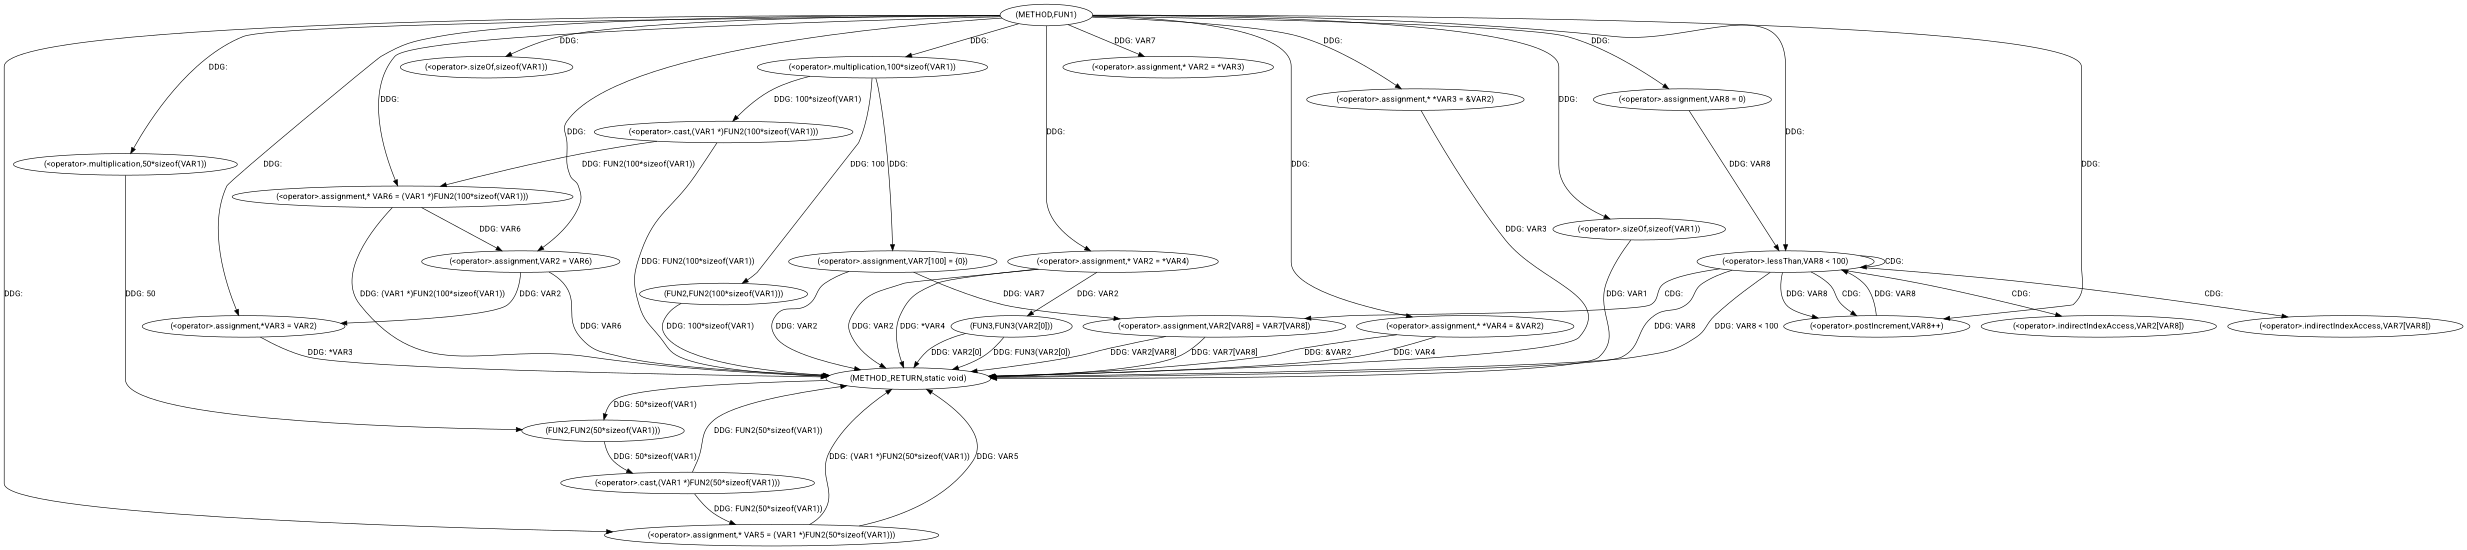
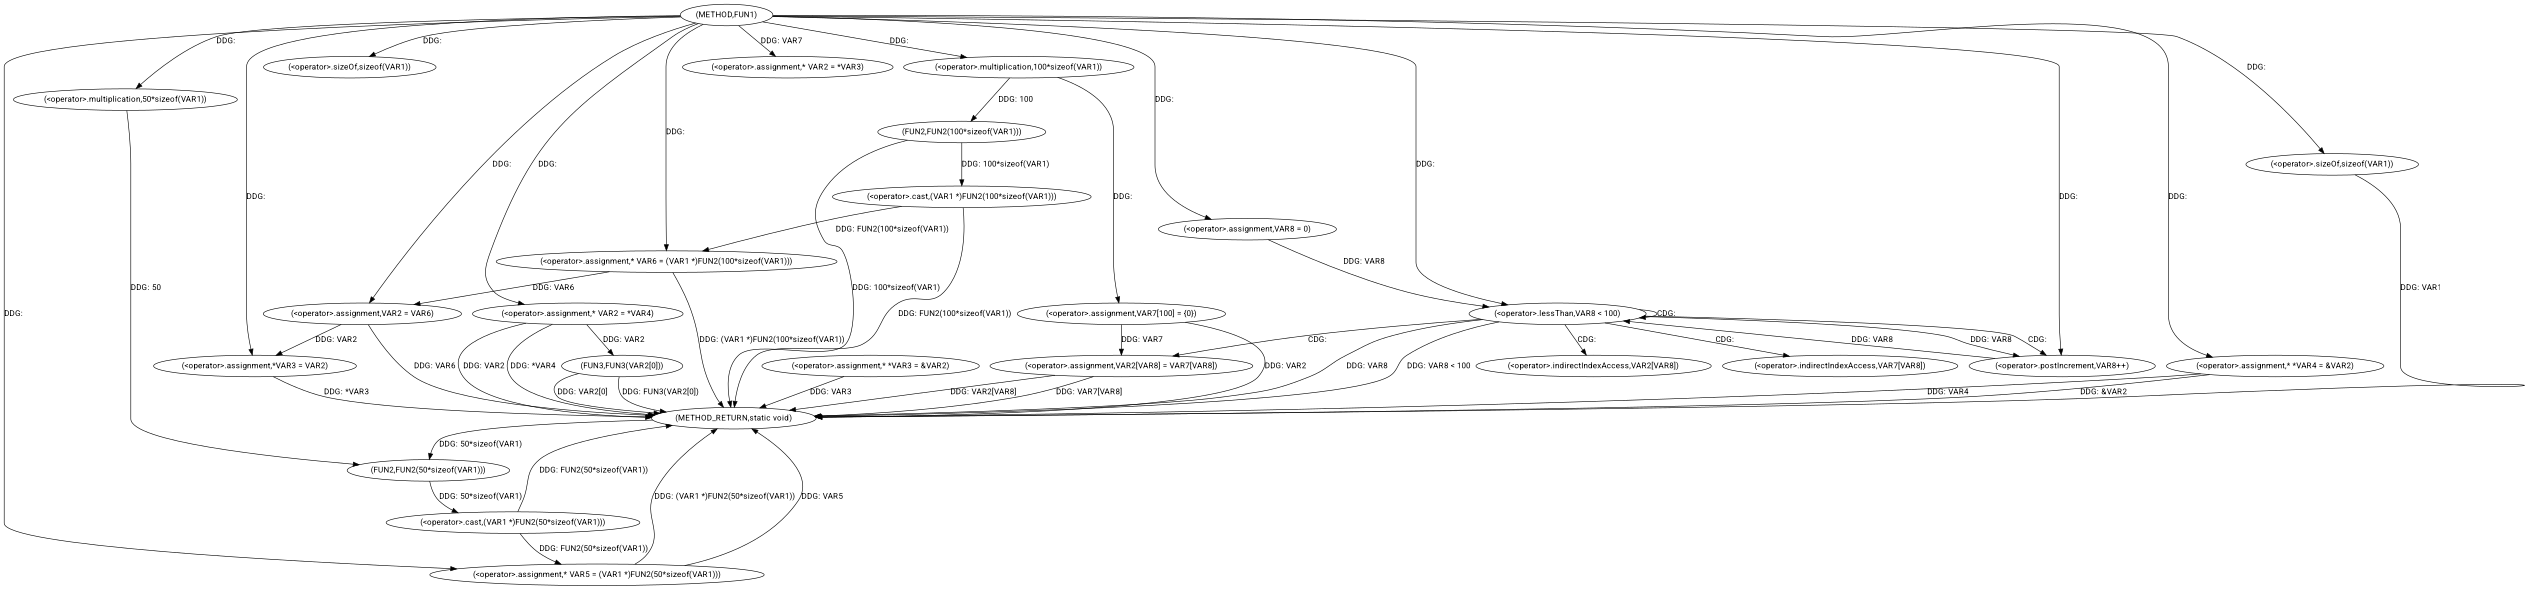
edge "(METHOD,FUN1)" -> "(<operator>.assignment,* *VAR3 = &VAR2)": removed, label "DDG:"
edge "(<operator>.multiplication,100*sizeof(VAR1))" -> "(<operator>.cast,(VAR1 *)FUN2(100*sizeof(VAR1)))": now "(FUN2,FUN2(100*sizeof(VAR1)))" -> "(<operator>.cast,(VAR1 *)FUN2(100*sizeof(VAR1)))"
